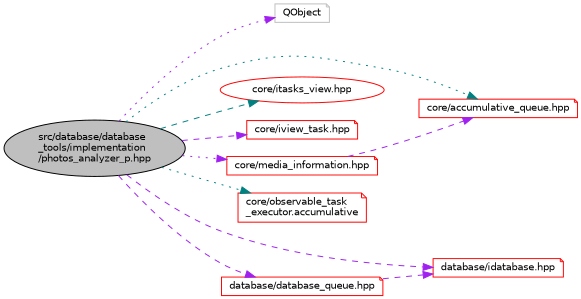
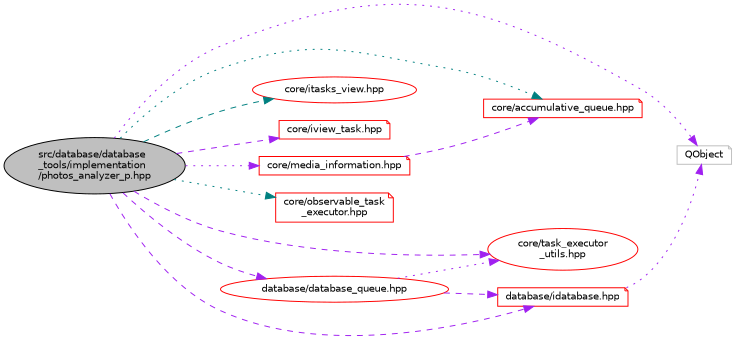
node "core/observable_task _executor.accumulative": label "core/observable_task _executor.accumulative" -> "core/observable_task _executor.hpp"
edge "database/idatabase.hpp" -> "QObject": added
node "core/task_executor _utils.hpp": added
node "database/database_queue.hpp": shape note -> ellipse
